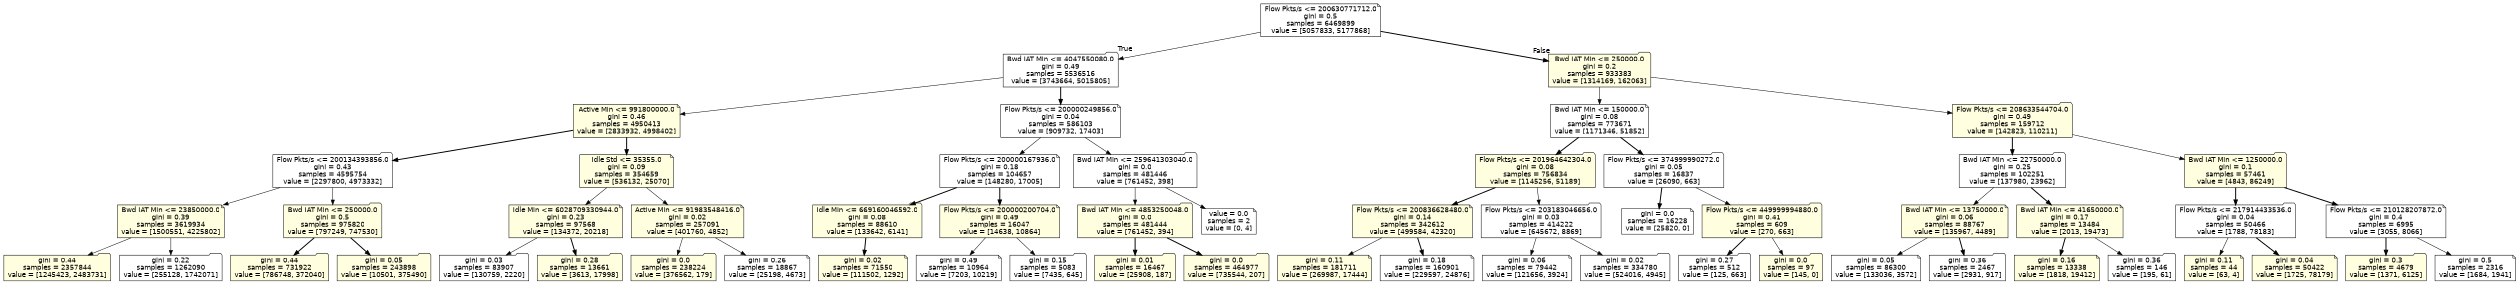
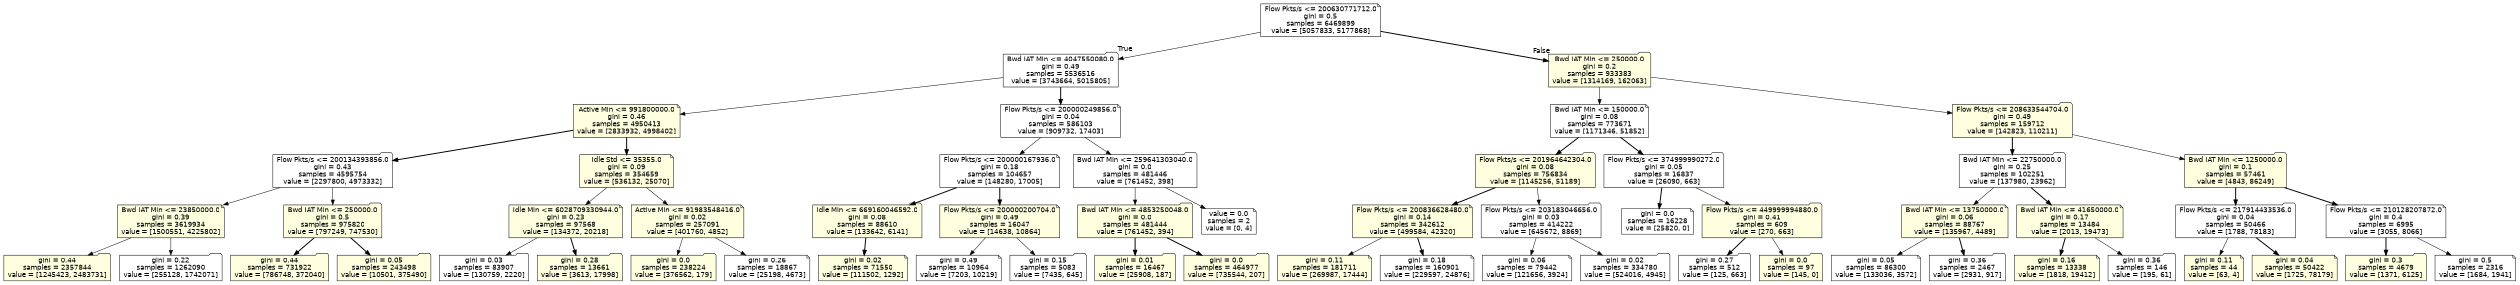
node "gini = 0.05 samples = 243898 value = [10501, 375490]": label "gini = 0.05 samples = 243898 value = [10501, 375490]" -> "gini = 0.05 samples = 243498 value = [10501, 375490]"
